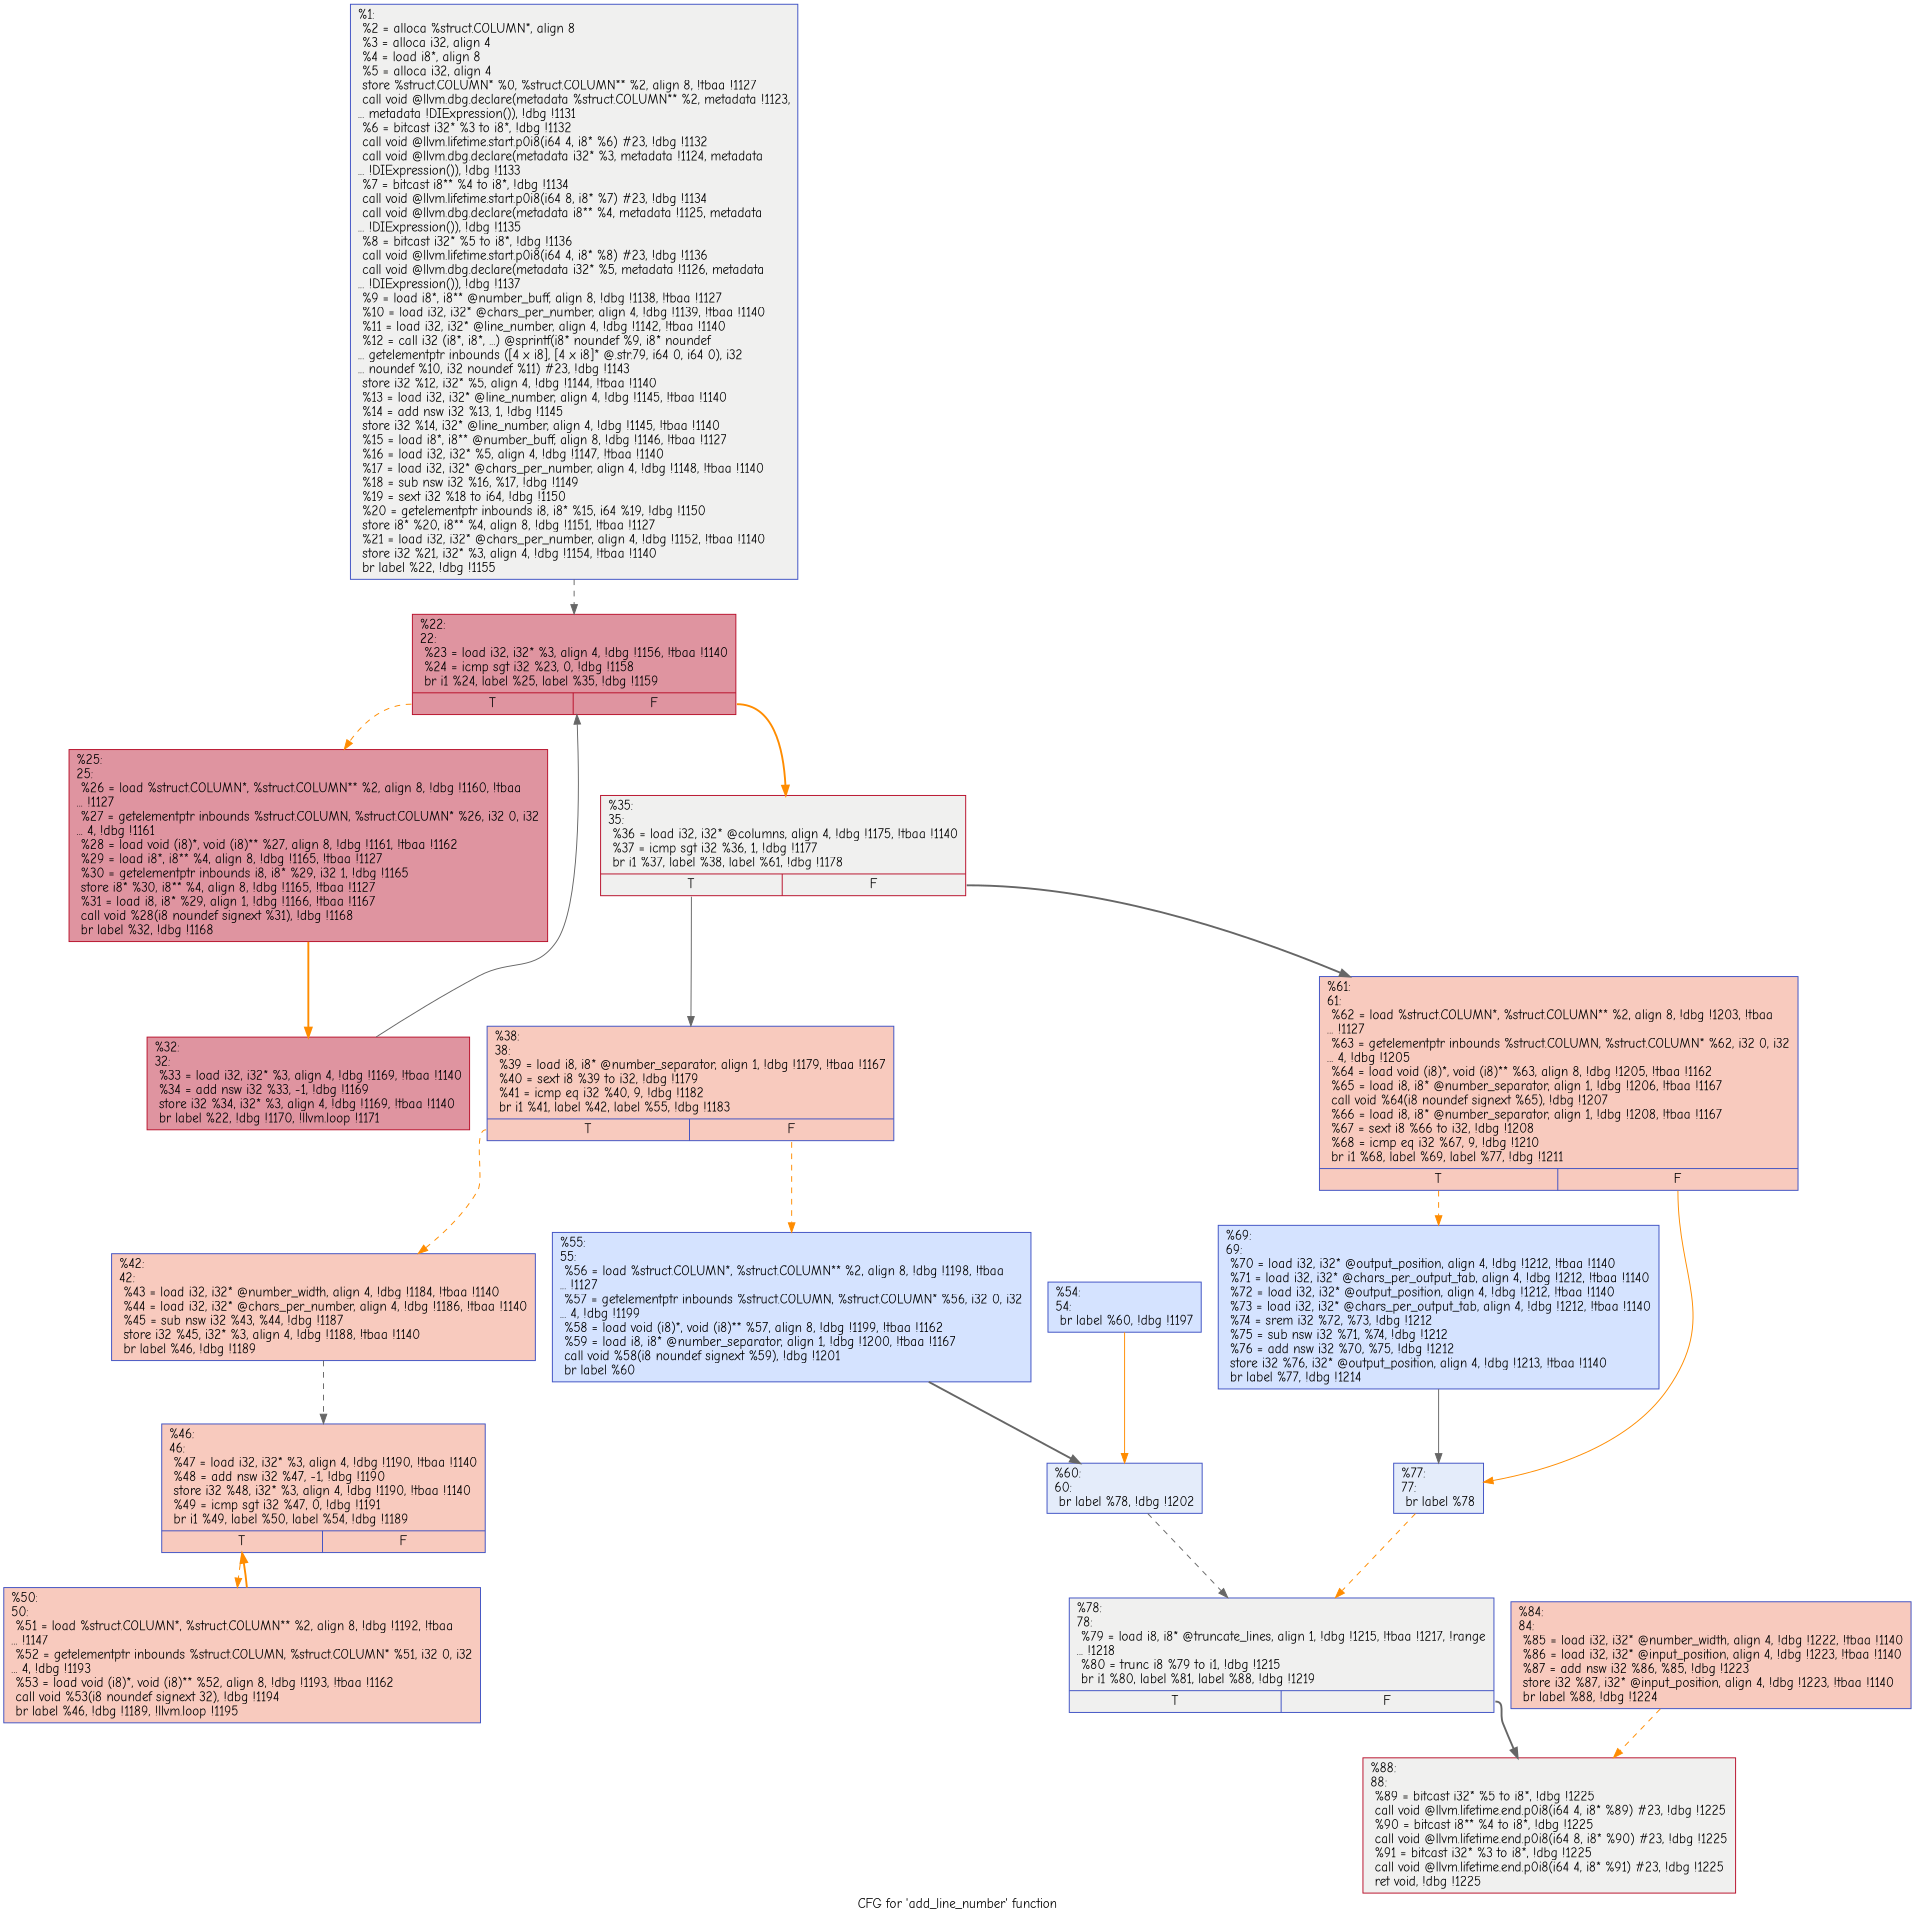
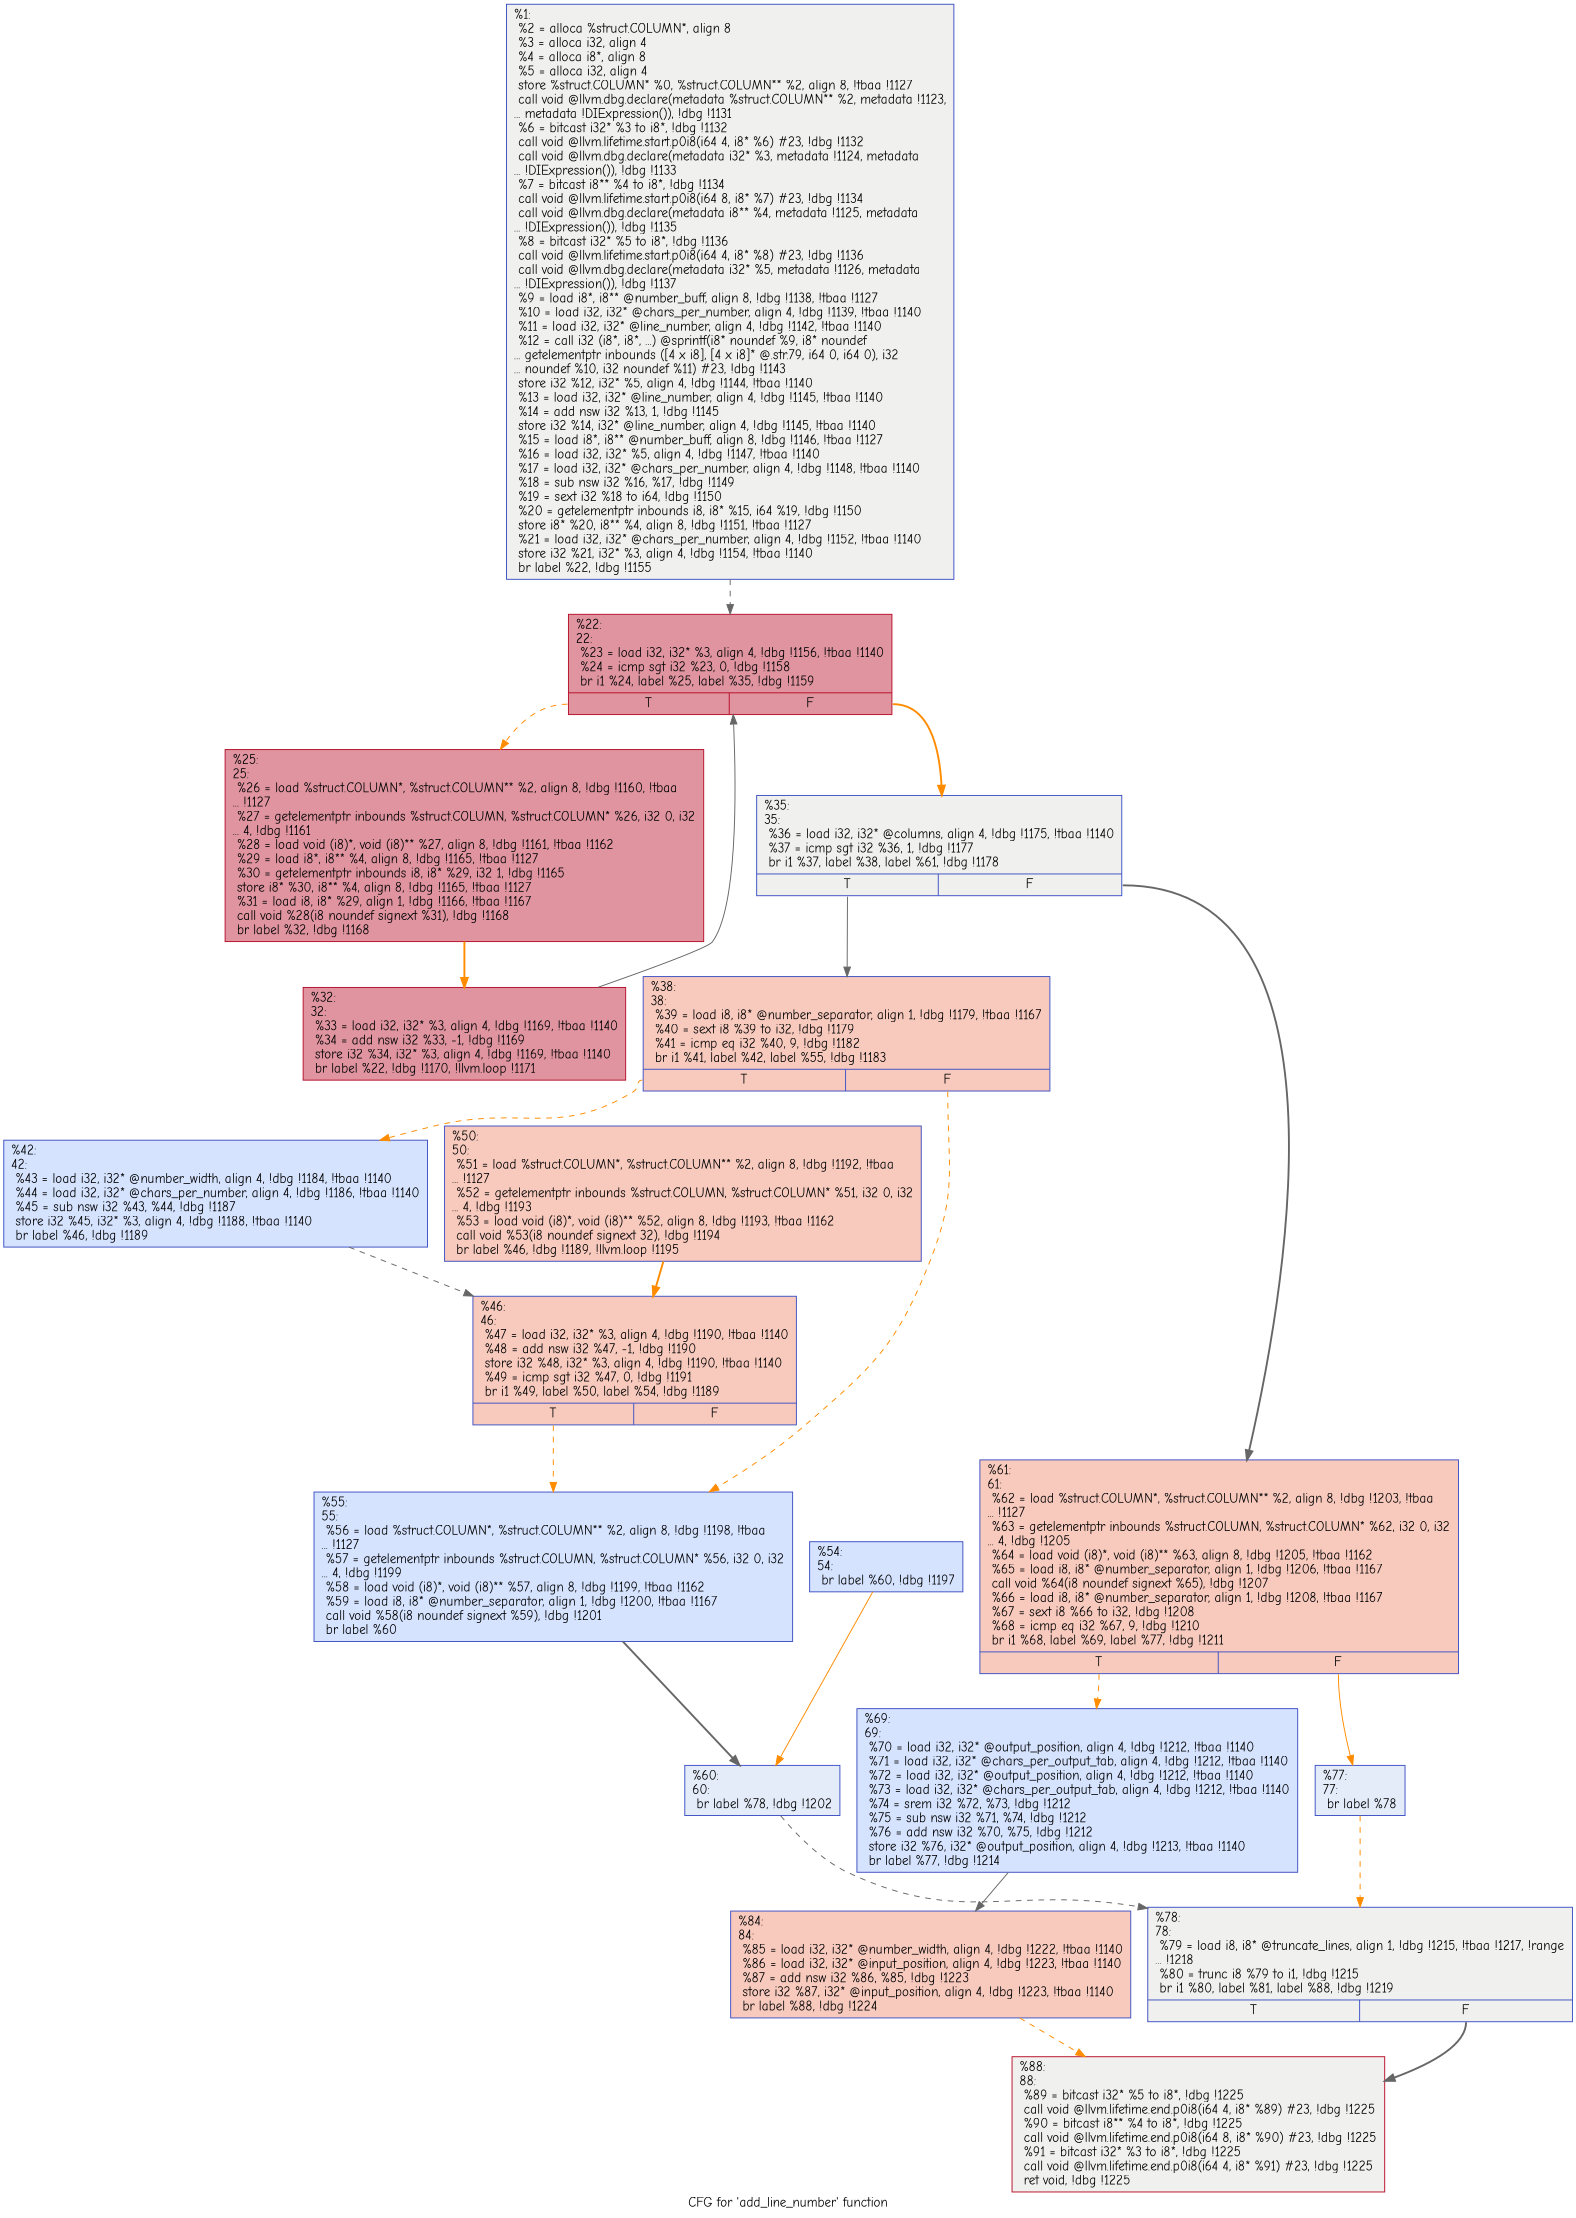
node "%1:": text "%4 = load i8*, align 8" -> "%4 = alloca i8*, align 8"
node "%35:": color #b70d28ff -> #3d50c3ff
node "%42:": fillcolor #ef886b70 -> #a1c0ff70
edge "%69:" -> "%77:": now "%69:" -> "%84:"
edge "%46:" -> "%50:": now "%46:" -> "%55:"
node "%50:": text "... !1147" -> "... !1127"
